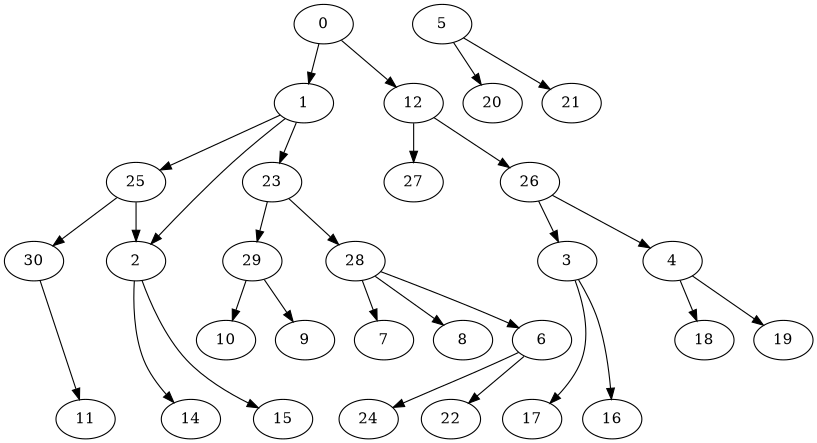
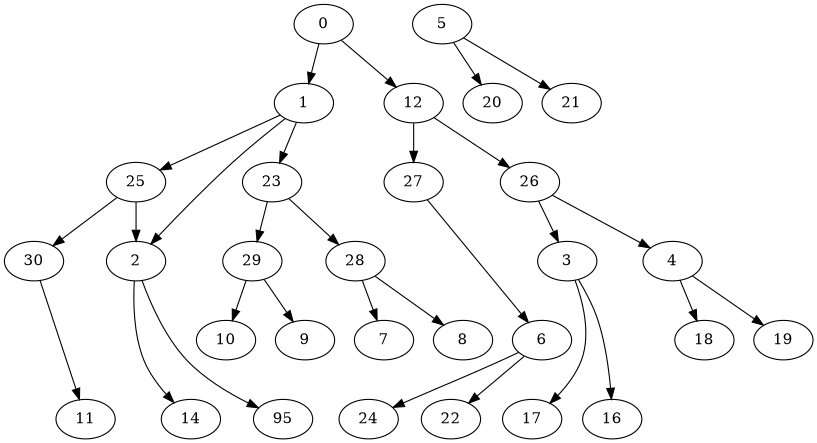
edge "28" -> "6": now "27" -> "6"
node "15": label "15" -> "95"
